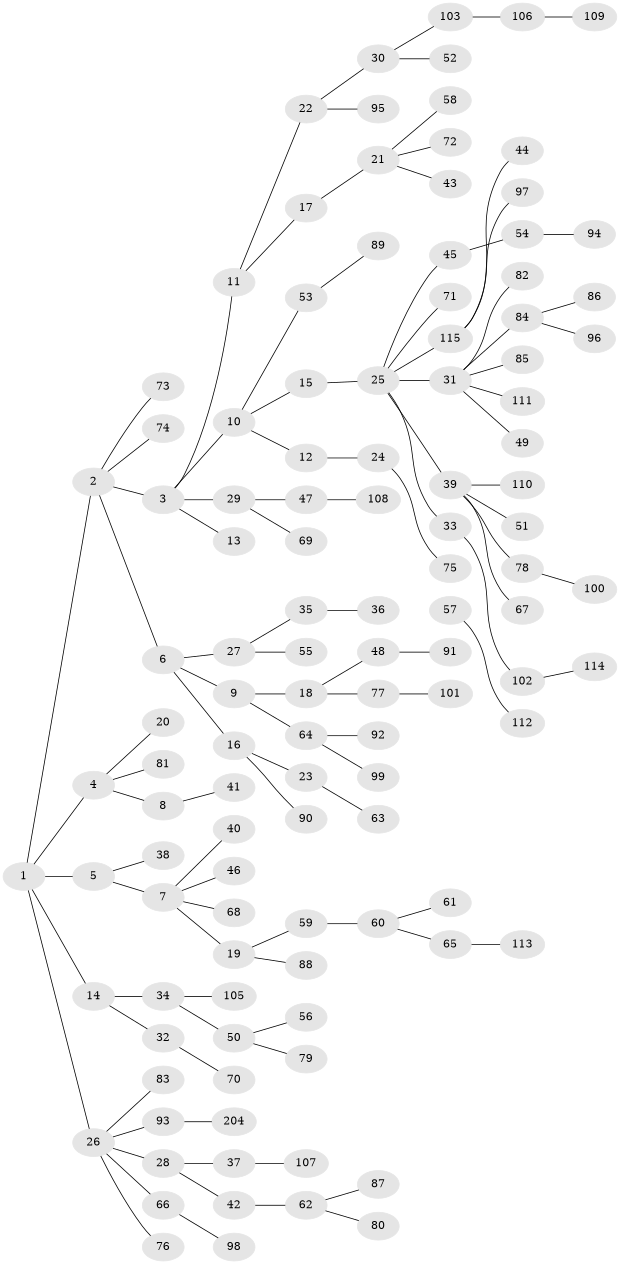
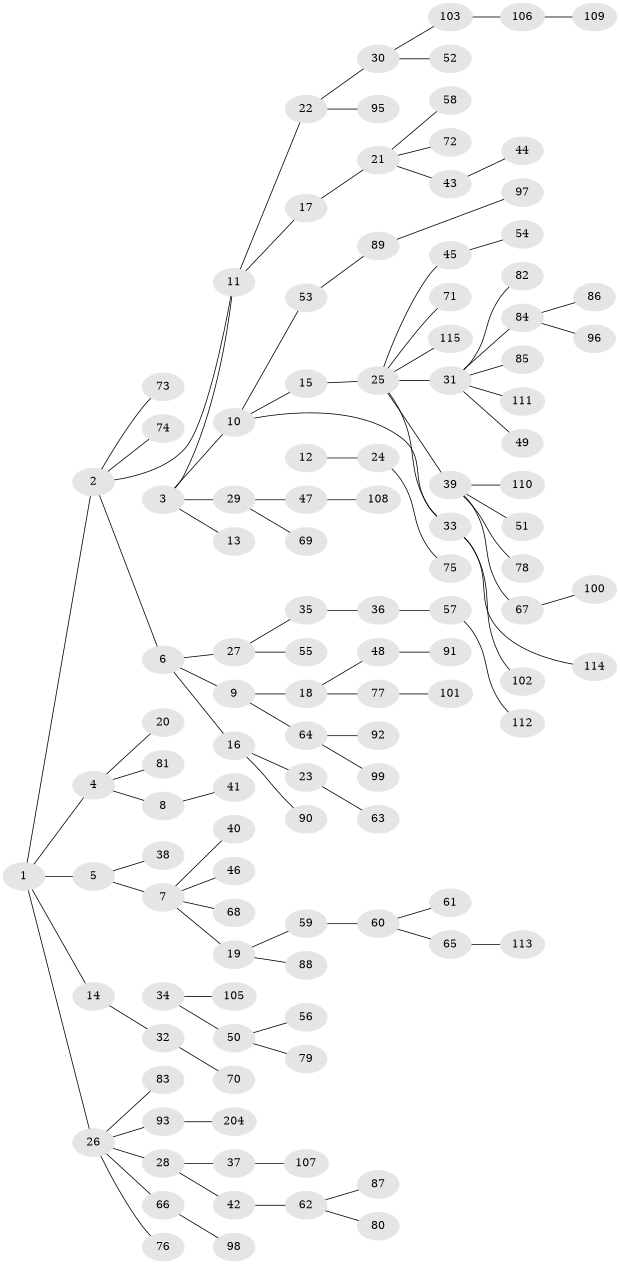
edge "44" -- "115": now "44" -- "43"
node "94": removed
edge "97" -- "115": now "97" -- "89"
edge "10" -- "12": now "10" -- "33"
edge "2" -- "3": now "2" -- "11"
edge "78" -- "100": now "67" -- "100"
edge "36" -- "57": added
edge "114" -- "102": now "114" -- "33"
edge "14" -- "34": removed
